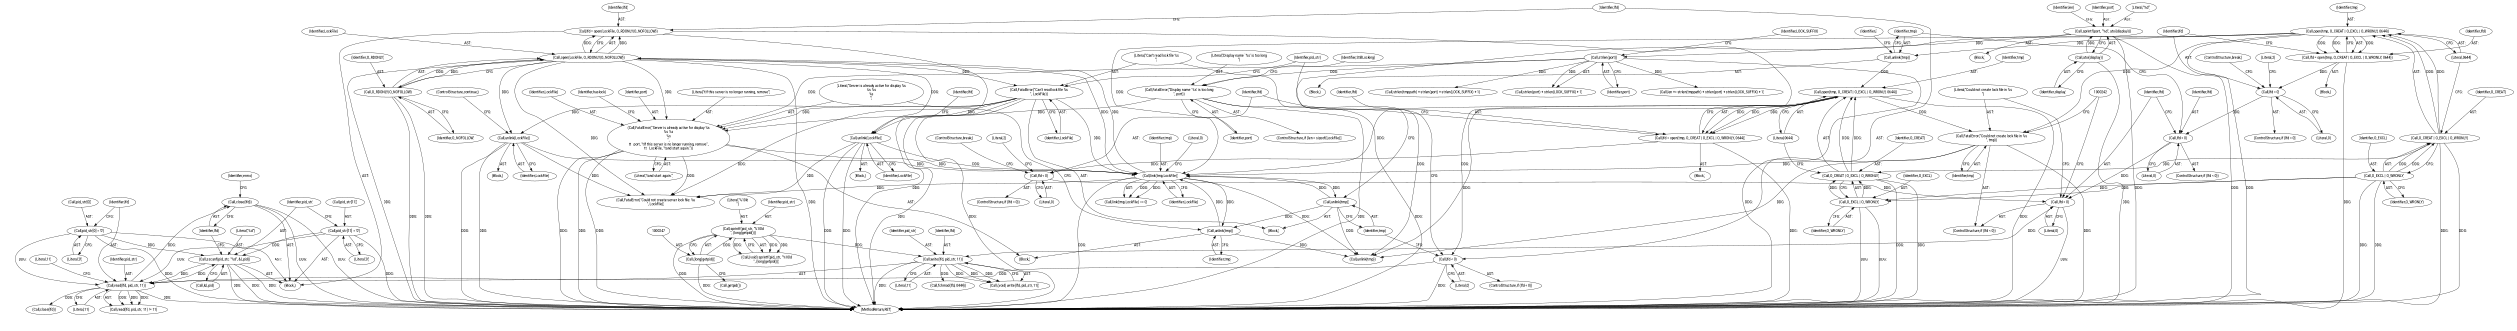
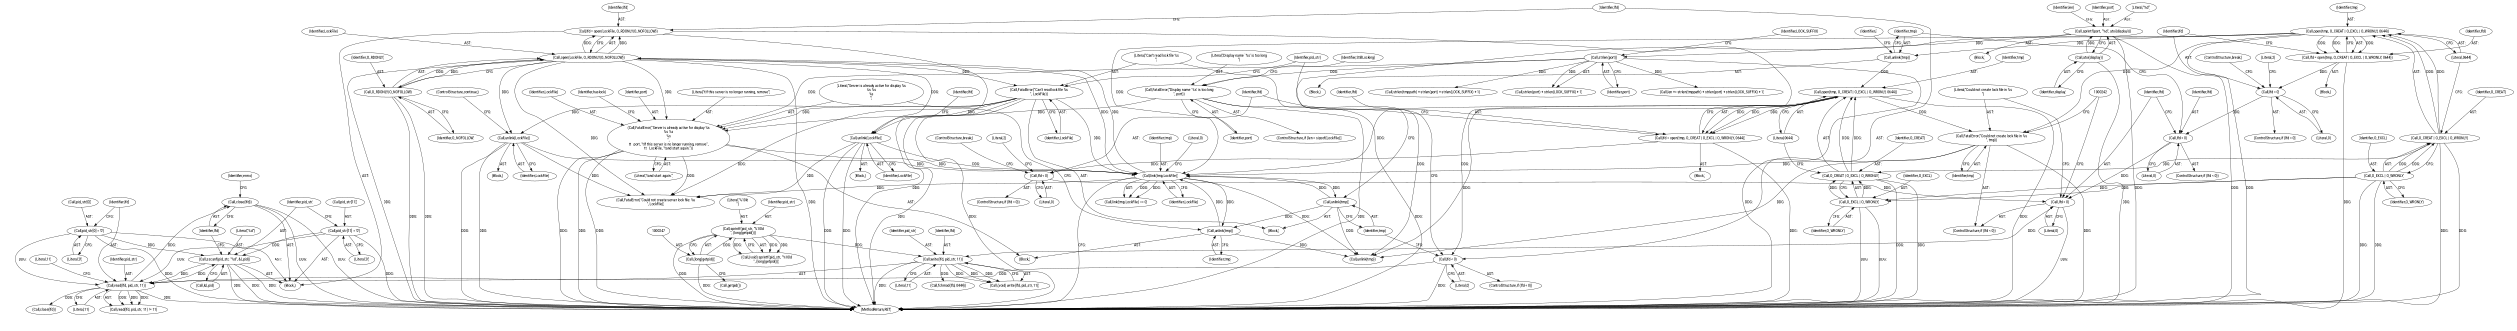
edge "(Call,link(tmp,LockFile))" -> "(MethodReturn,RET)": label "DDG: " -> "CFG: "
